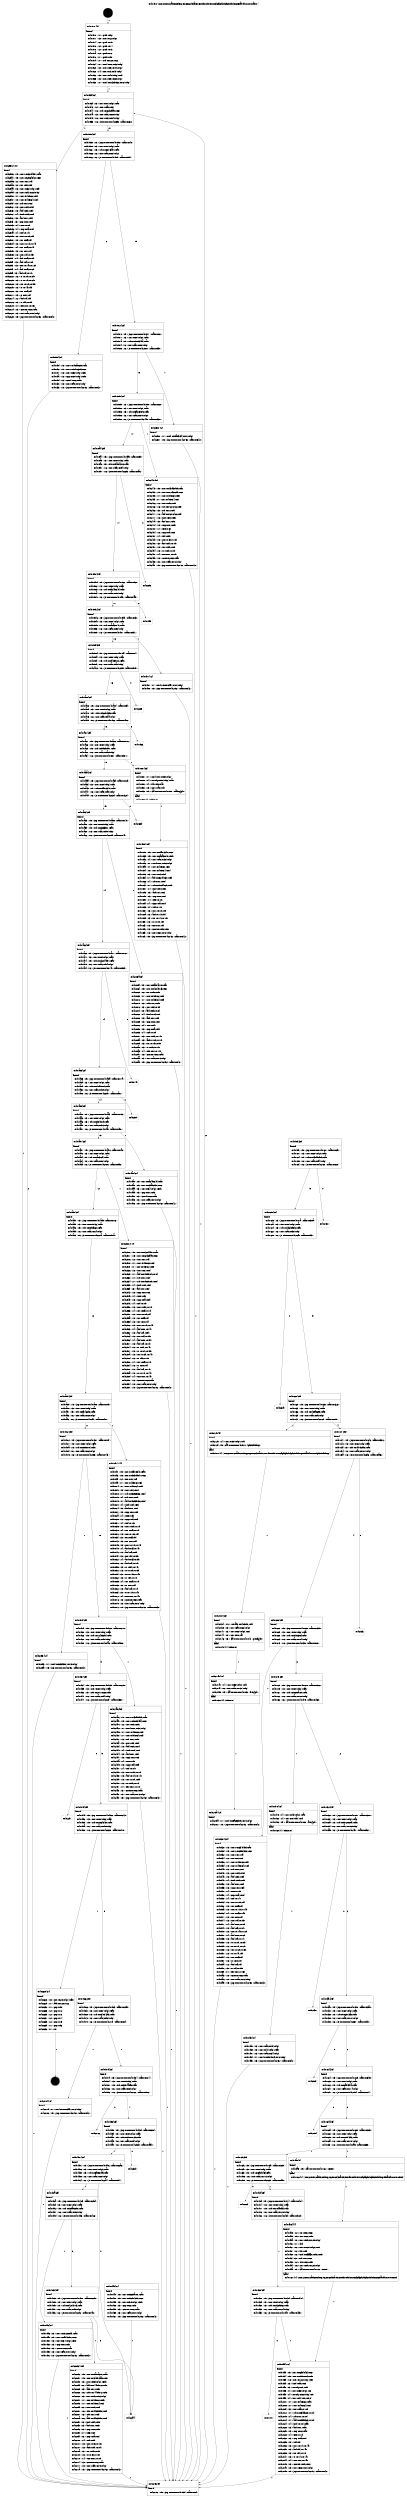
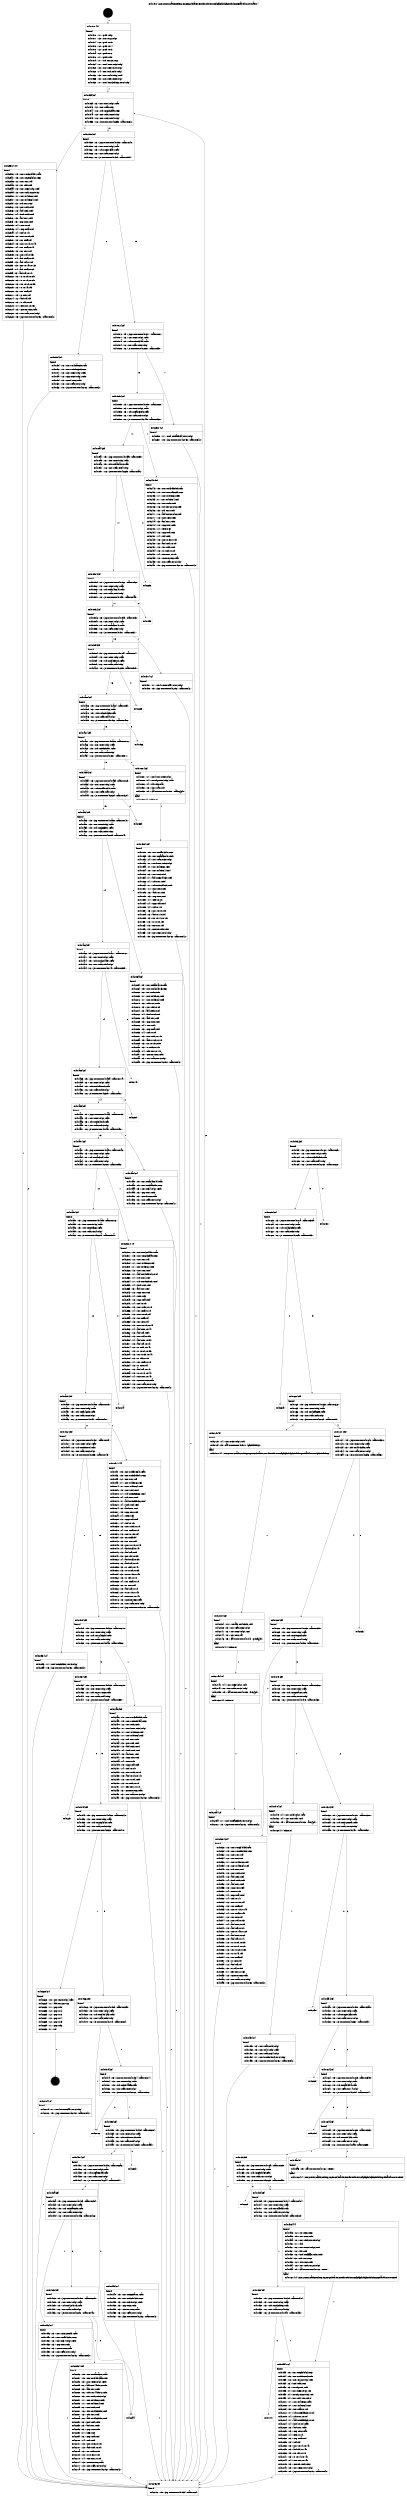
node "0x40221a": added
edge "0x401b66 [25]" -> "0x40211f [12]": now "0x401b66 [25]" -> "0x402166"
edge "0x401d4b [27]" -> "0x4022a4": now "0x401d4b [27]" -> "0x402752 [5]"
